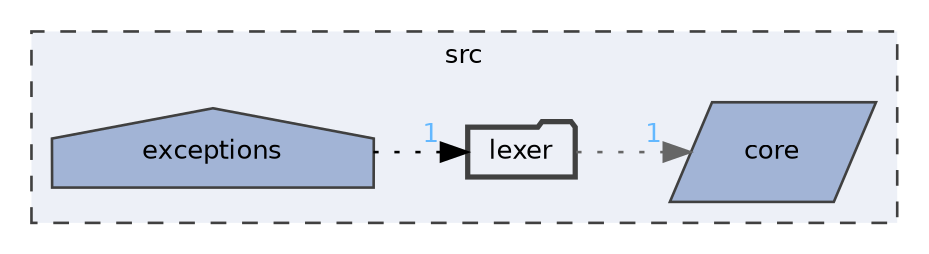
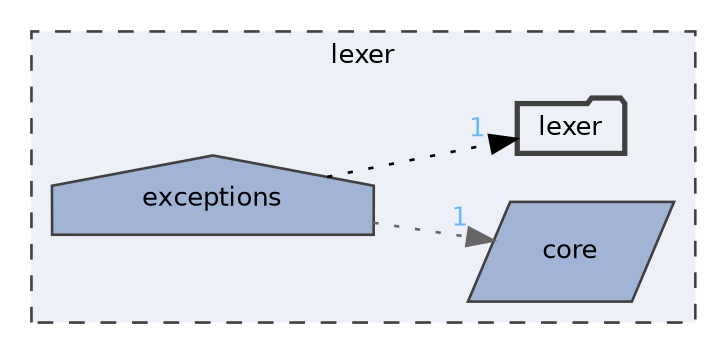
cluster "src": label "src" -> "lexer"
edge "lexer" -> "core": now "exceptions" -> "core"
